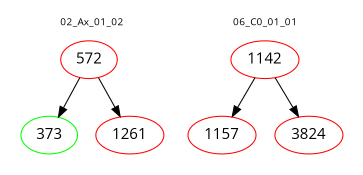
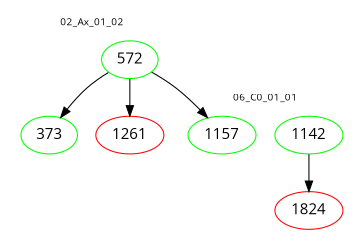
node "572": color red -> green
node "1142": color red -> green
edge "1142" -> "1157": now "572" -> "1157"
node "1157": color red -> green
node "3824": label "3824" -> "1824"
